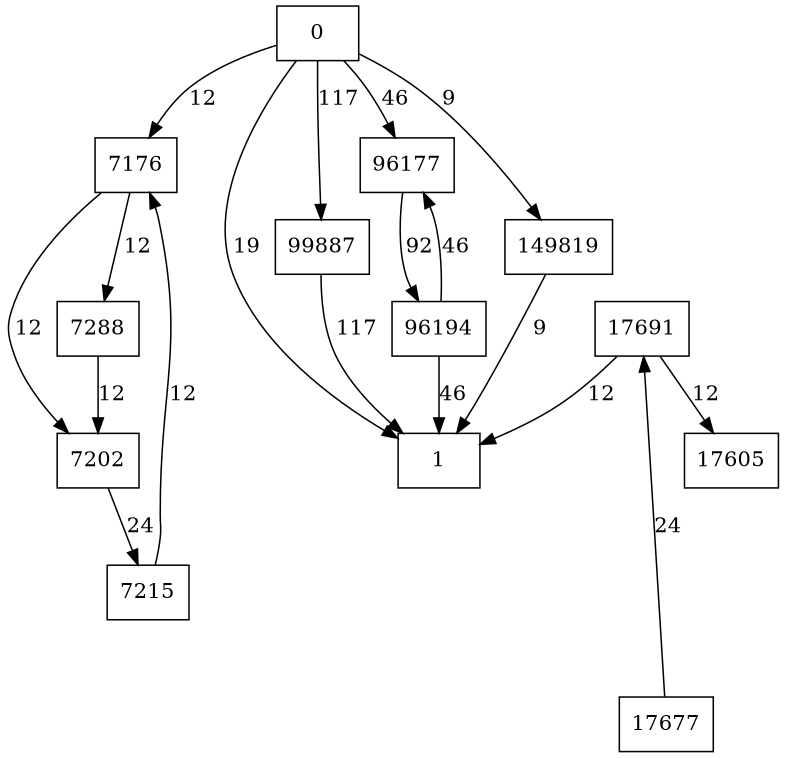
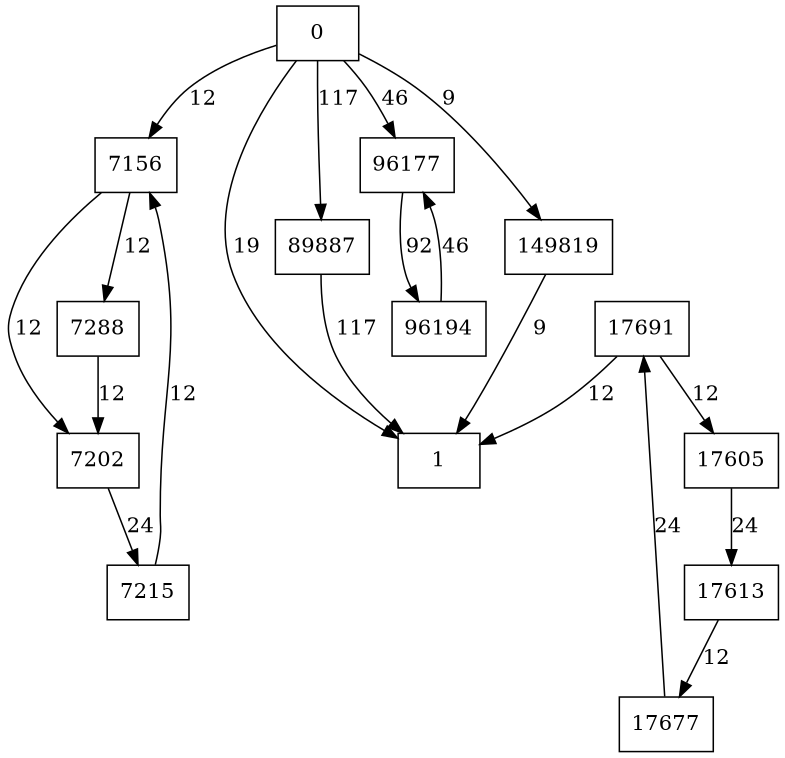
node "7176": label "7176" -> "7156"
node "99887": label "99887" -> "89887"
edge "96194" -> "1": removed, label "46"
node "17613": added
